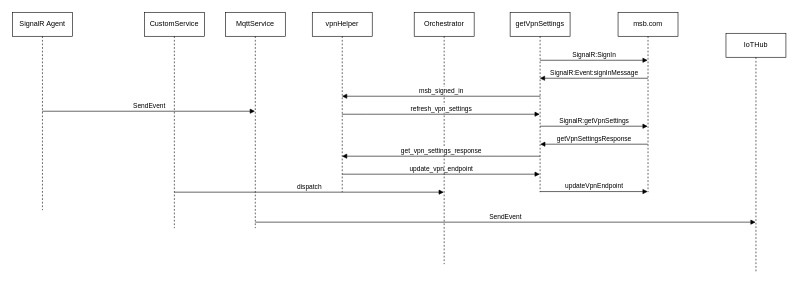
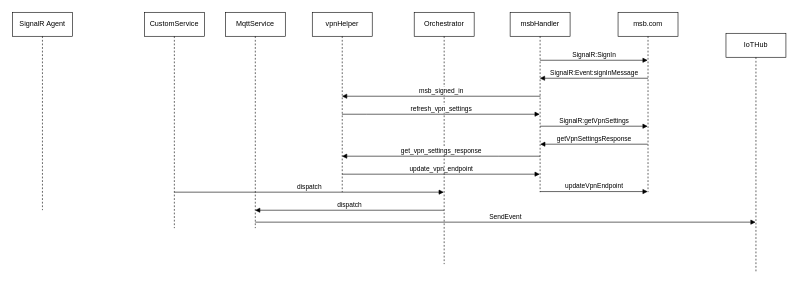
node "getVpnSettings": label "getVpnSettings" -> "msbHandler"
edge "SignalR Agent" -> "MqttService": removed, label "SendEvent"
edge "Orchestrator" -> "MqttService": added, label "dispatch"
